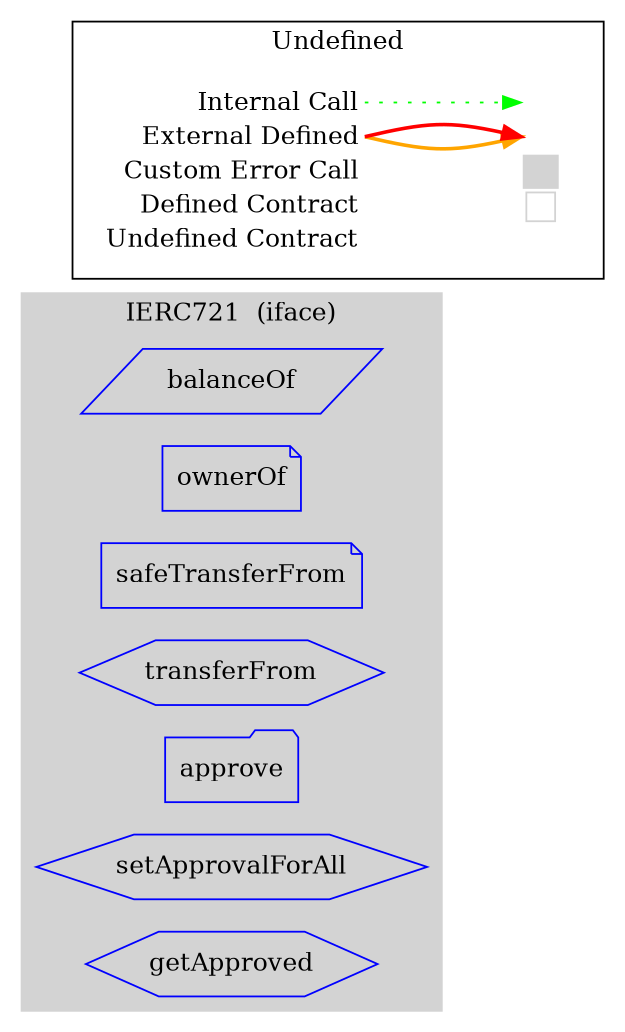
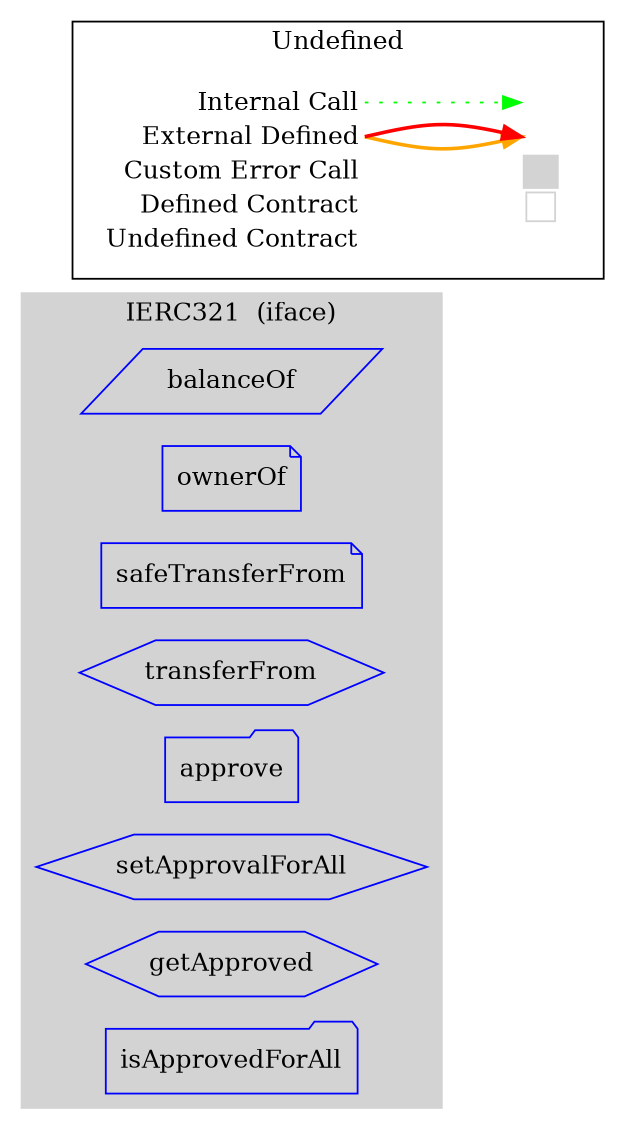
cluster "IERC721  (iface)": label "IERC721  (iface)" -> "IERC321  (iface)"
node "isApprovedForAll": added
